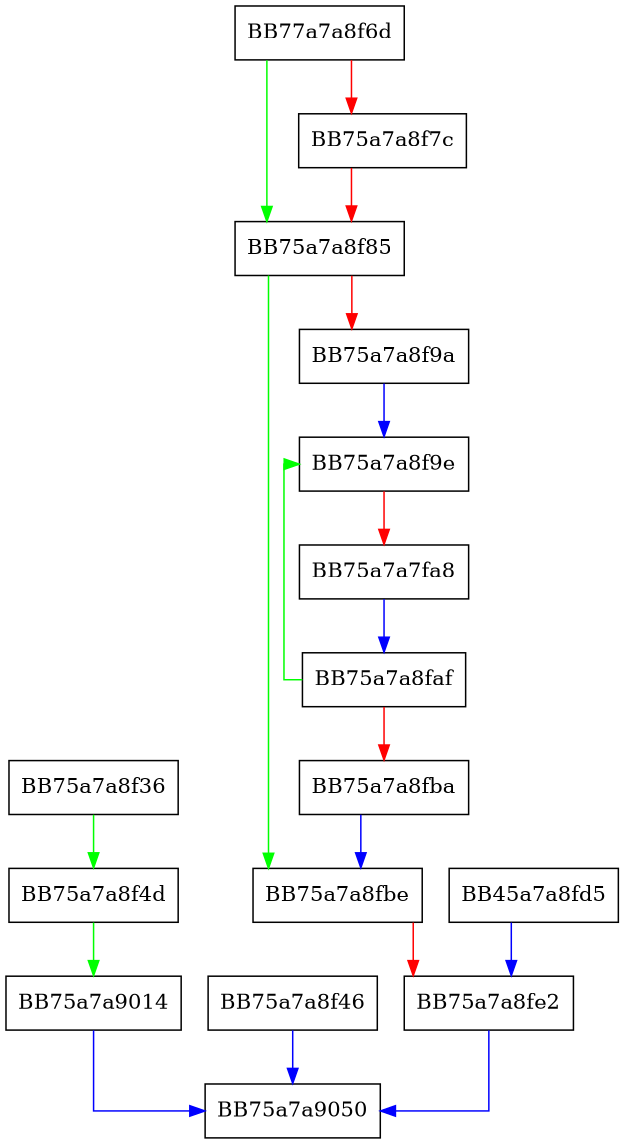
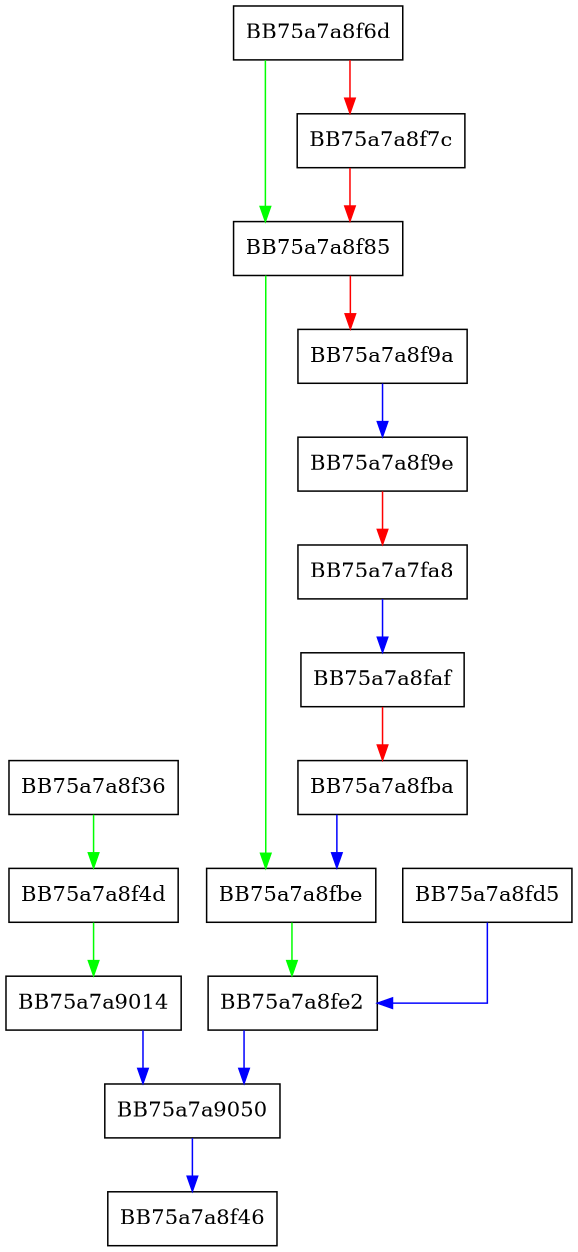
node "BB77a7a8f6d": label "BB77a7a8f6d" -> "BB75a7a8f6d"
edge "BB75a7a8faf" -> "BB75a7a8f9e": removed
node "BB45a7a8fd5": label "BB45a7a8fd5" -> "BB75a7a8fd5"
edge "BB75a7a8fbe" -> "BB75a7a8fe2": color red -> green
edge "BB75a7a8f46" -> "BB75a7a9050": reversed
